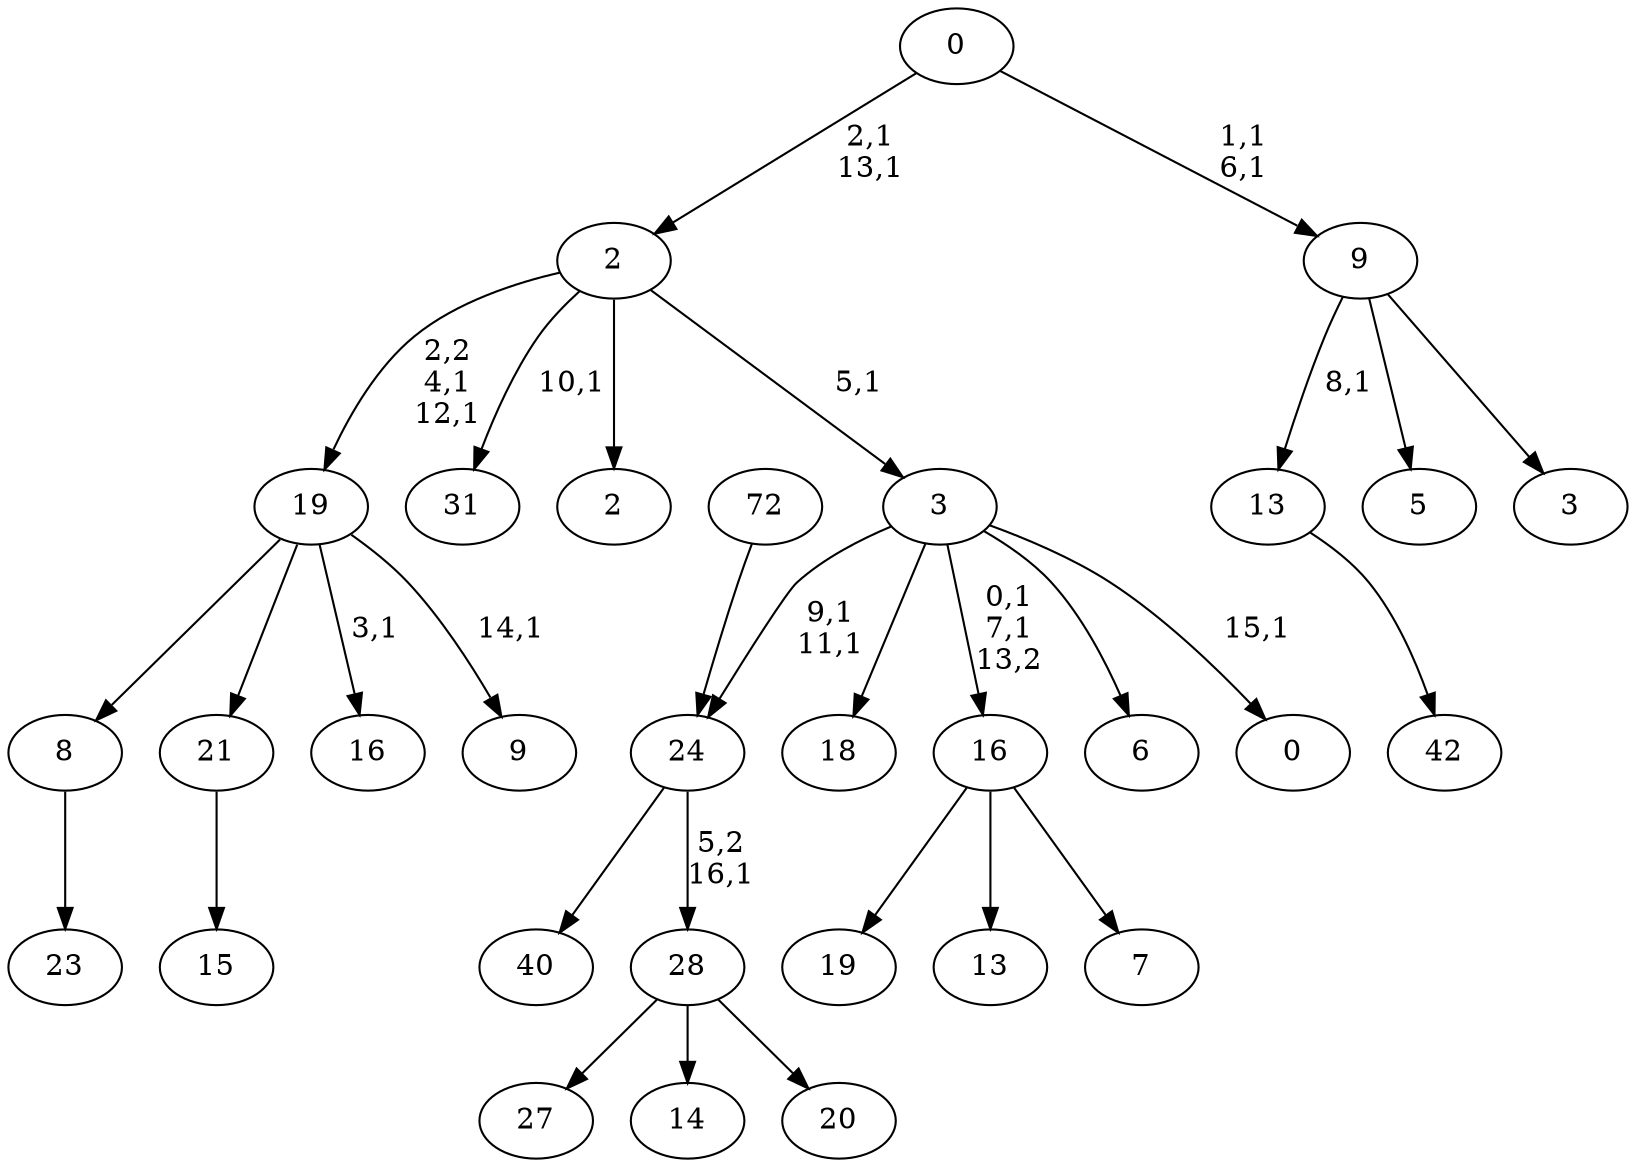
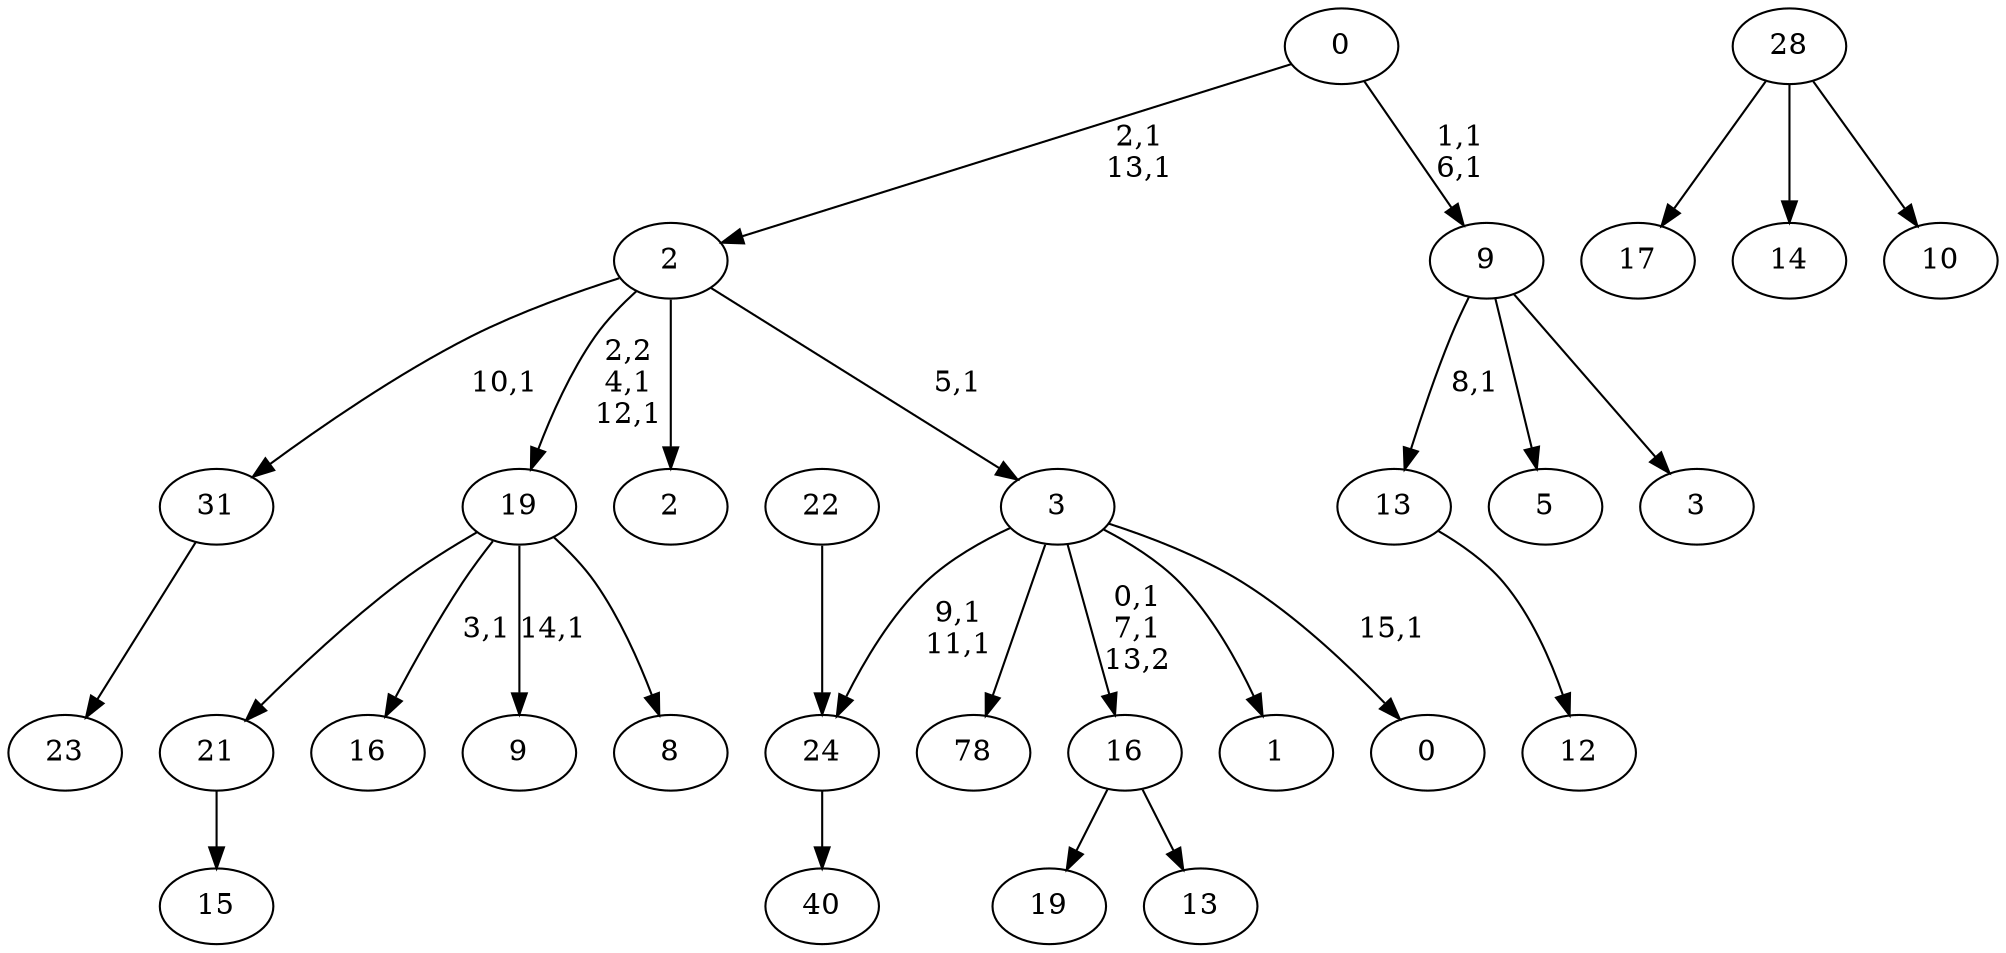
node "72": label "72" -> "22"
node "18": label "18" -> "78"
node "6": label "6" -> "1"
node "42": label "42" -> "12"
edge "8" -> "23": now "31" -> "23"
edge "24" -> "28": removed, label "5,2 16,1"
node "7": removed
node "27": label "27" -> "17"
node "20": label "20" -> "10"
